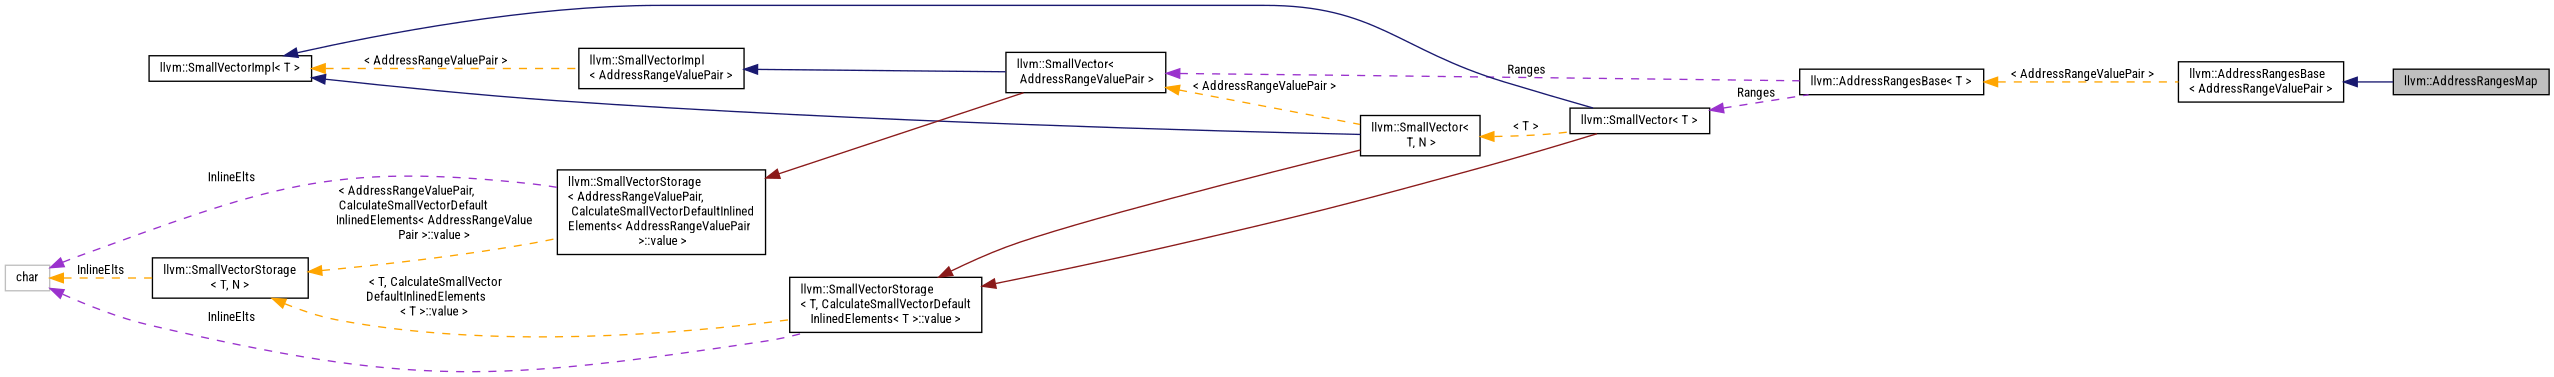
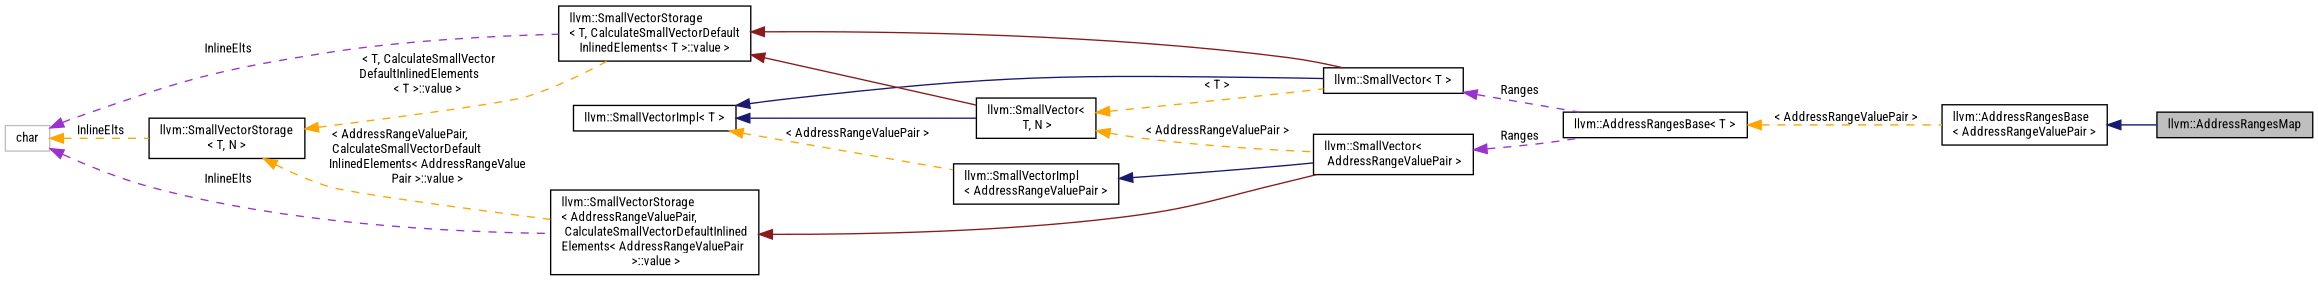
edge "llvm::SmallVector< T, N >" -> "llvm::SmallVector< AddressRangeValuePair >": reversed
